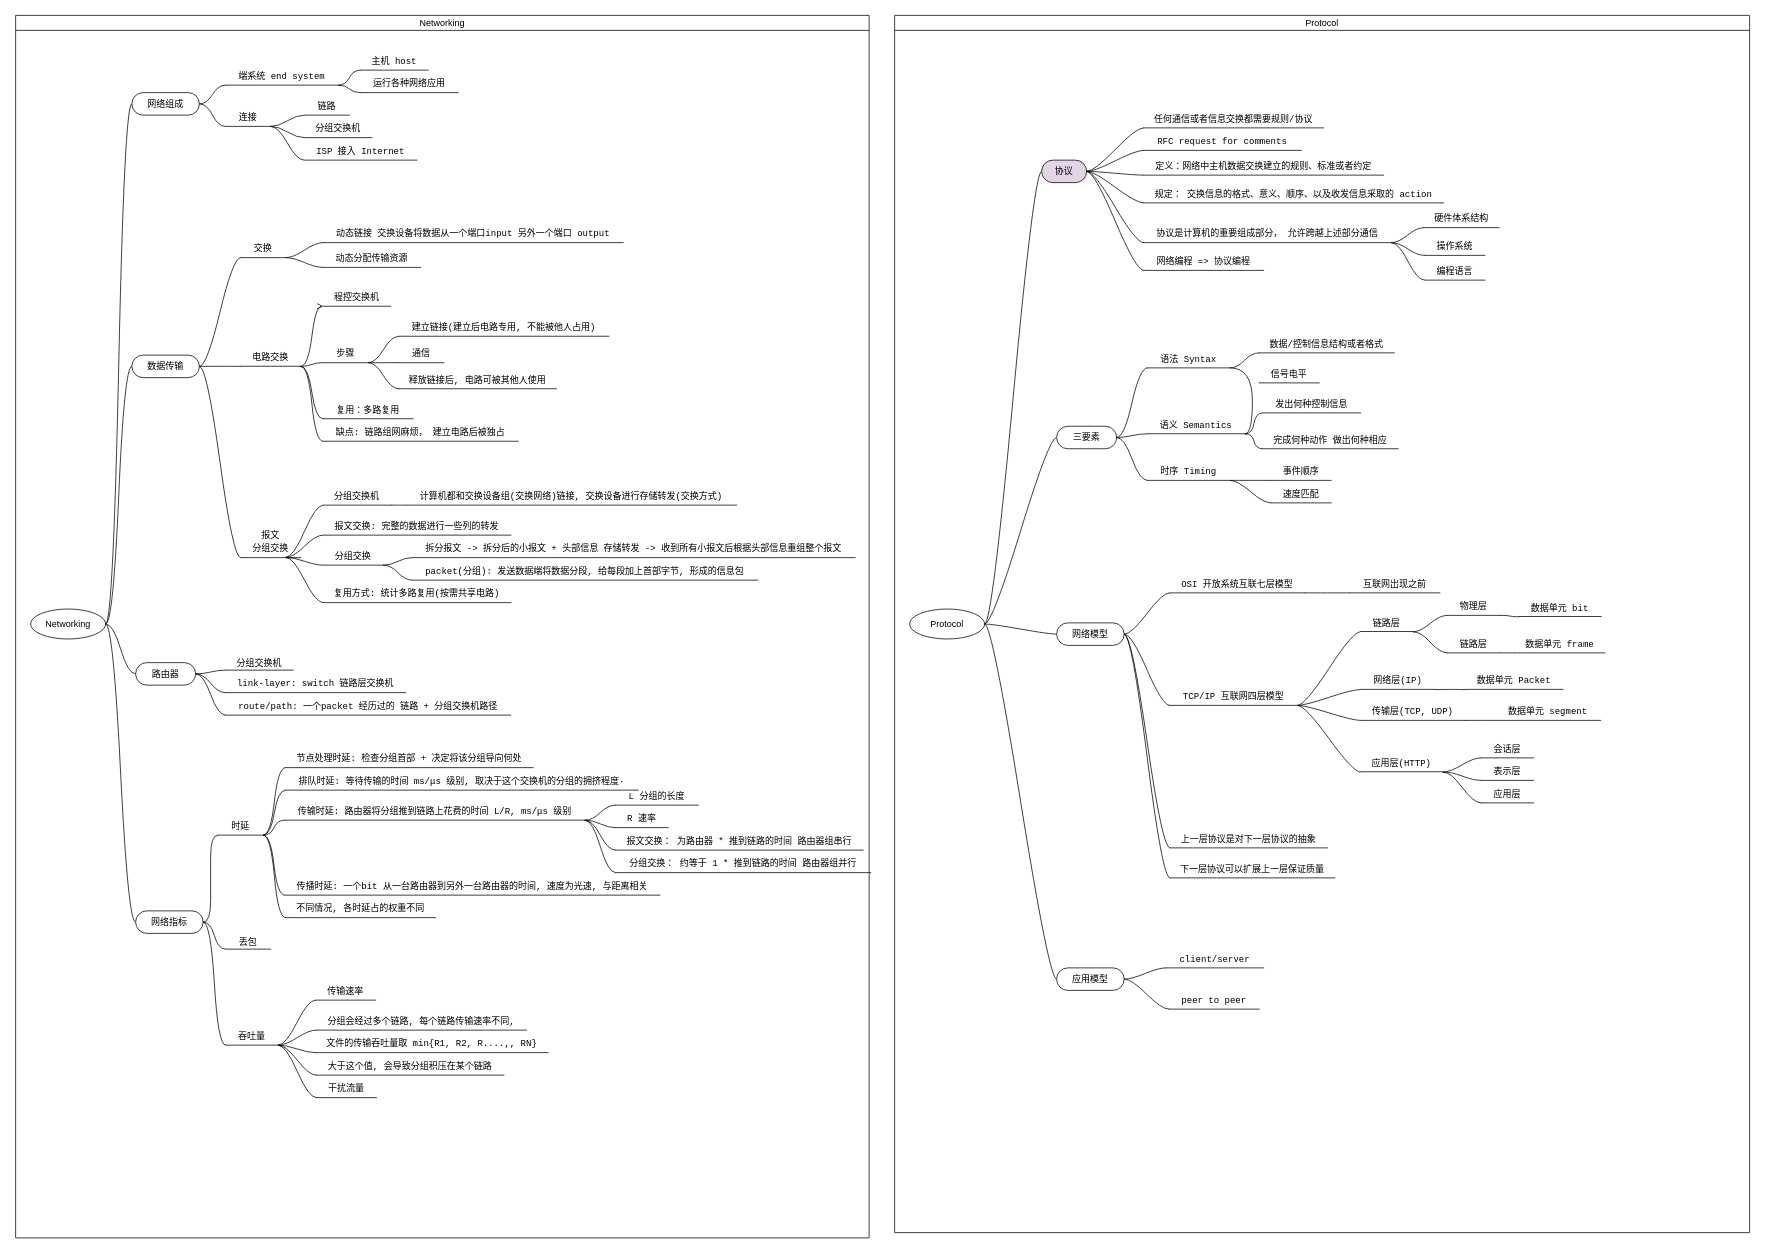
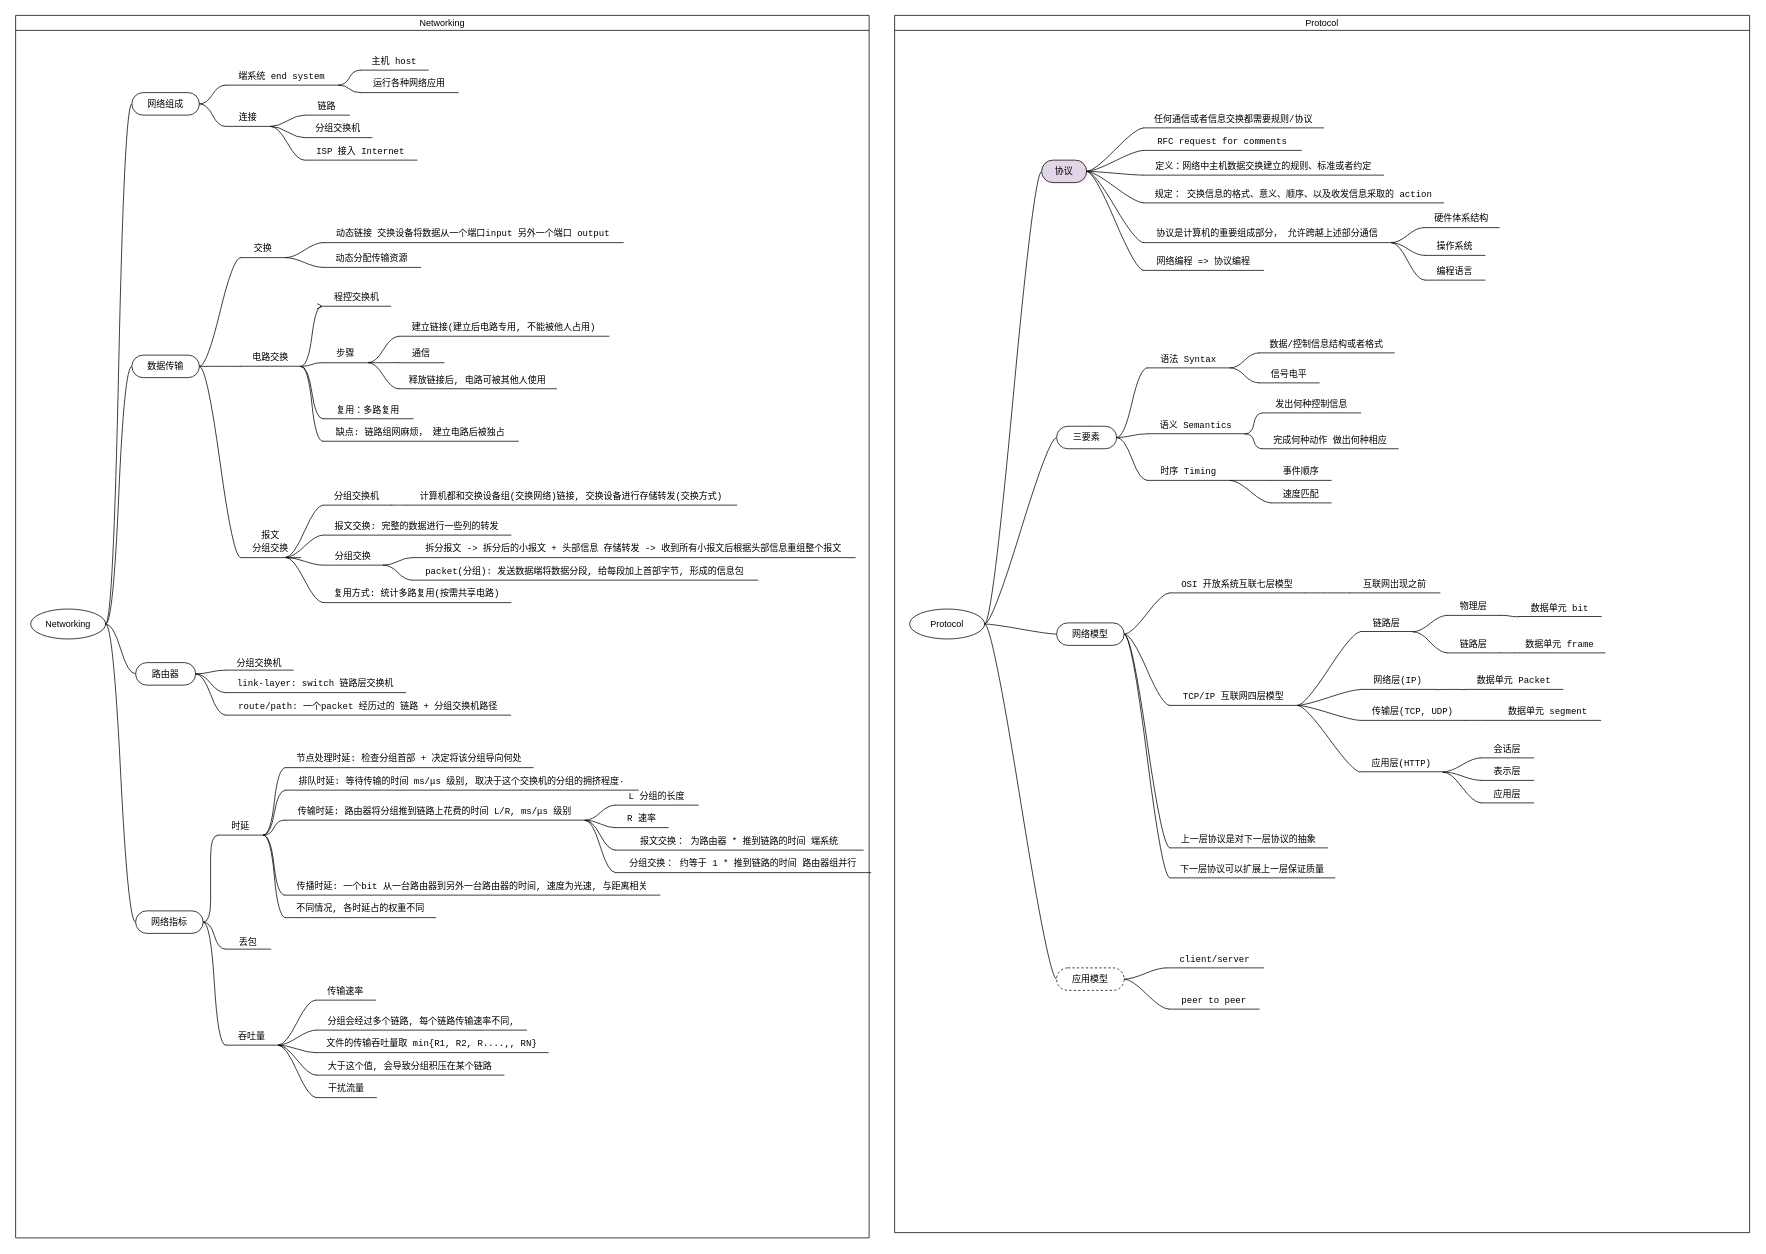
edge "语法 Syntax" -- "语义 Semantics": now "语法 Syntax" -- "信号电平"
node "报文交换： 为路由器 * 推到链路的时间 路由器组串行": label "报文交换： 为路由器 * 推到链路的时间 路由器组串行" -> "报文交换： 为路由器 * 推到链路的时间 端系统"
node "应用模型": style solid -> dashed
